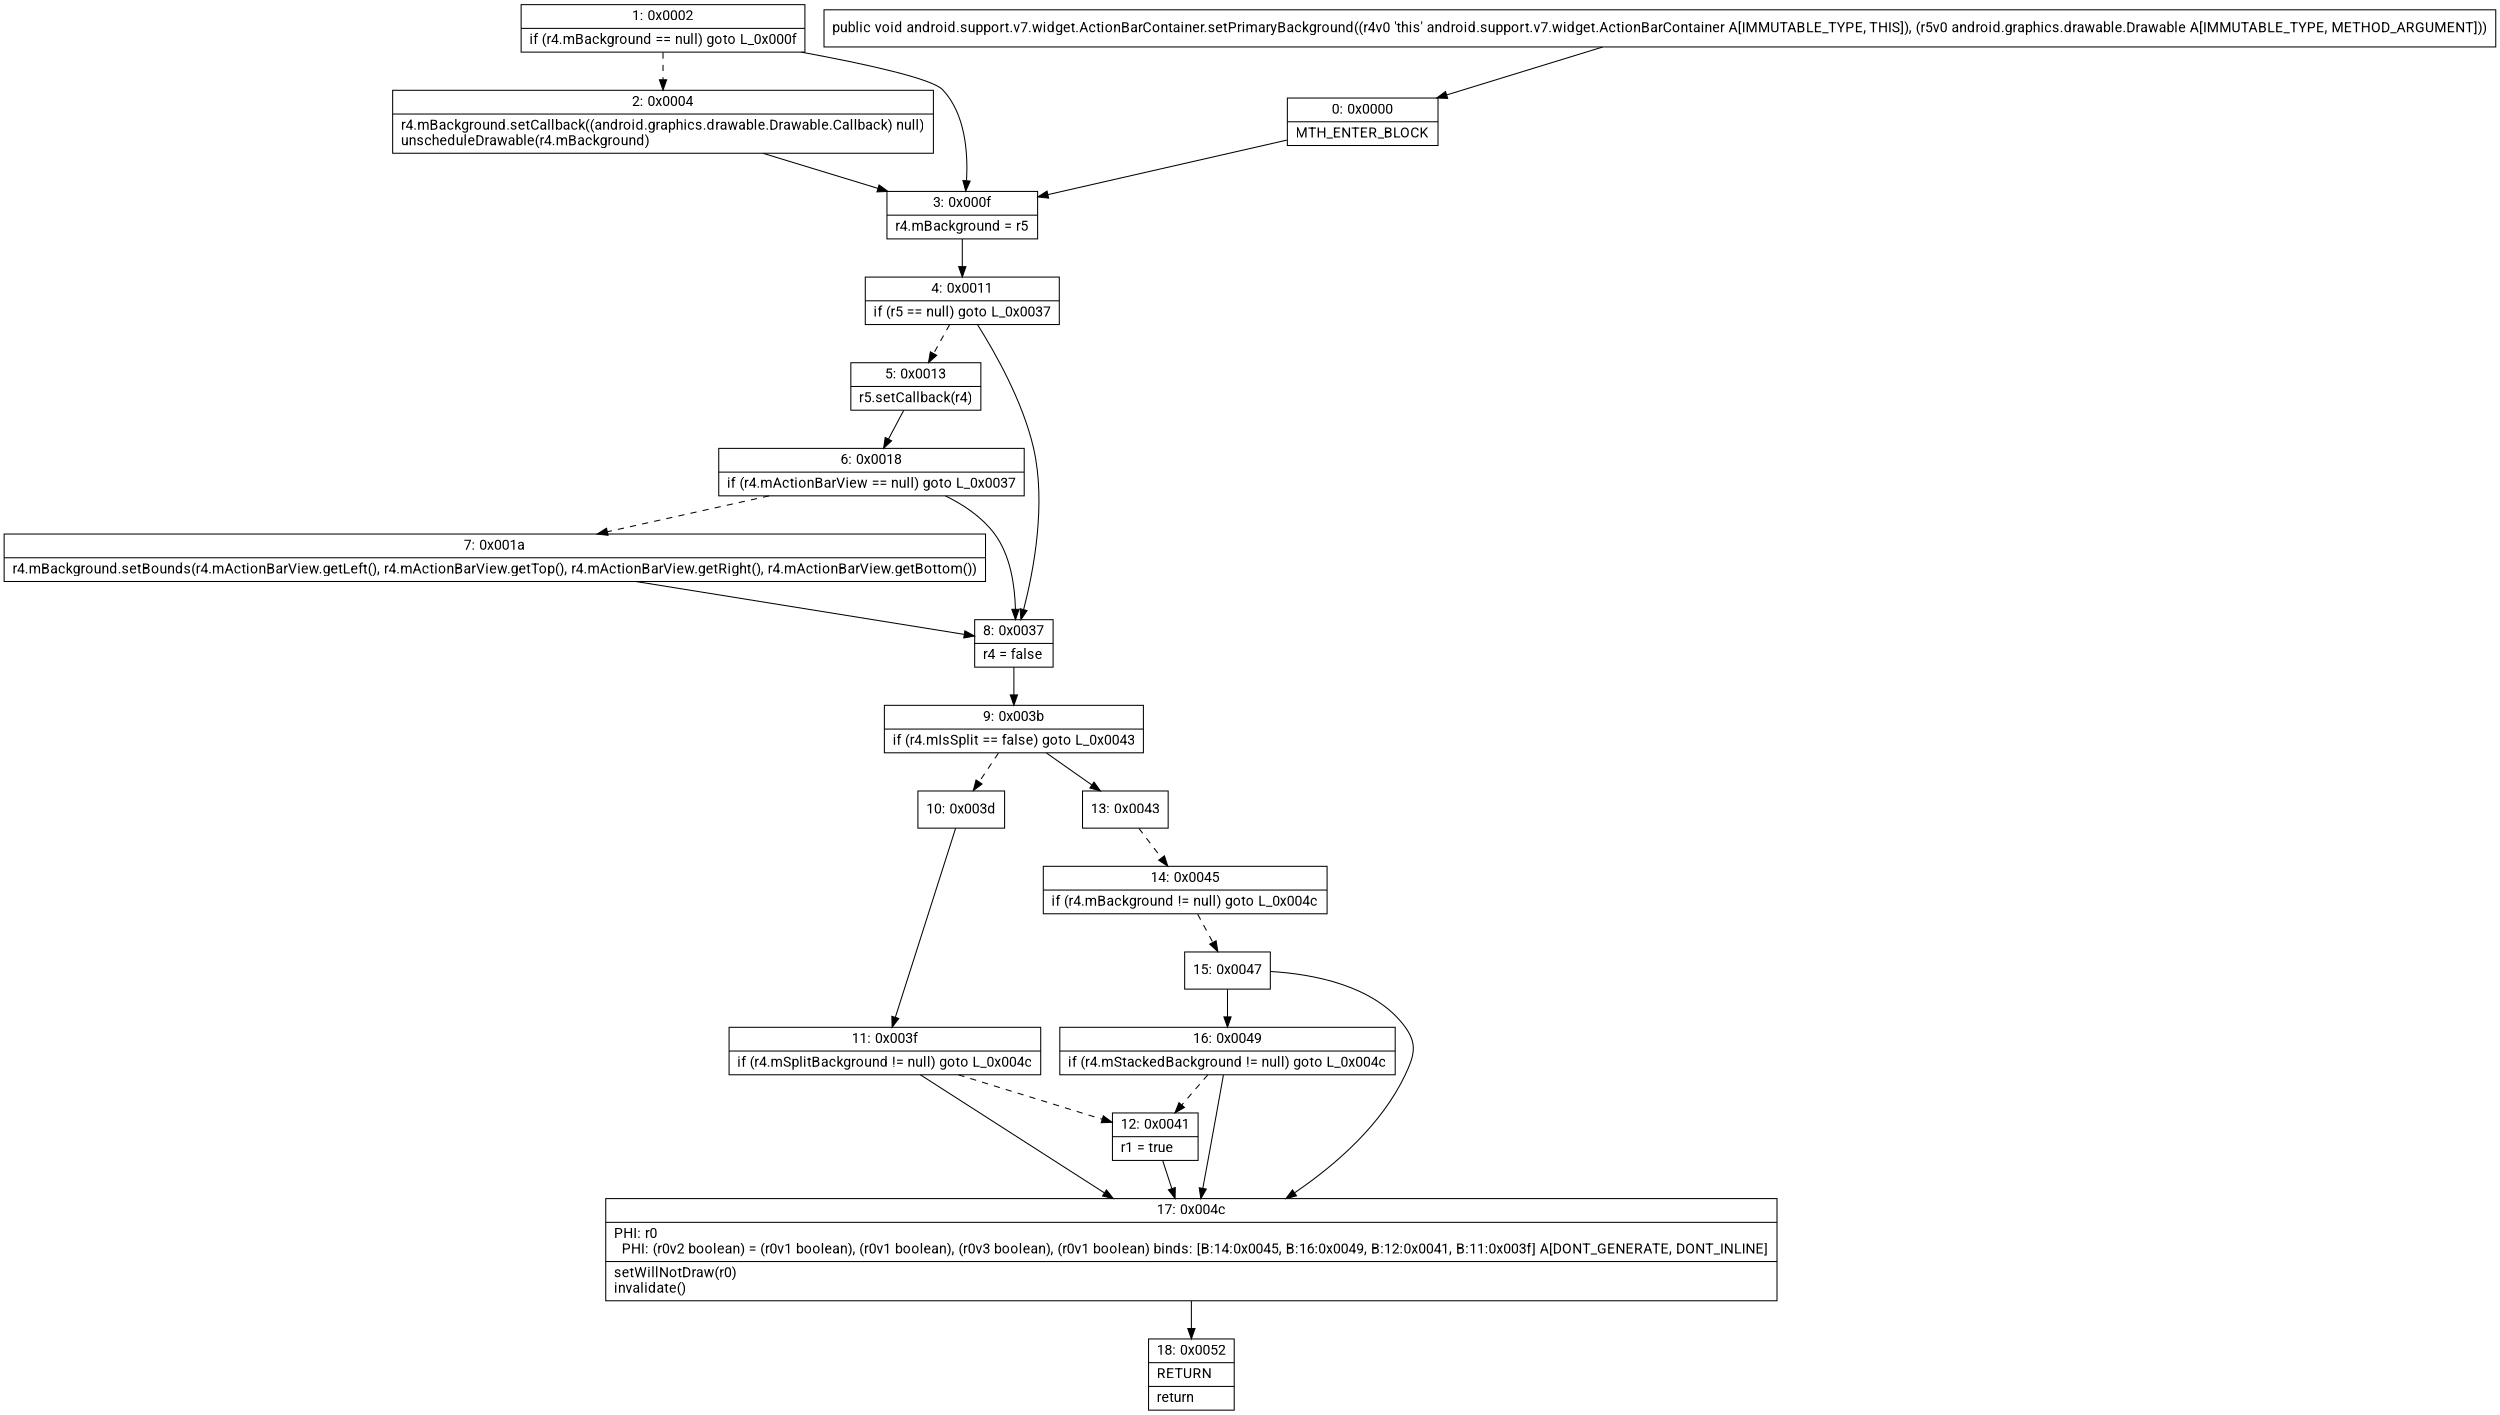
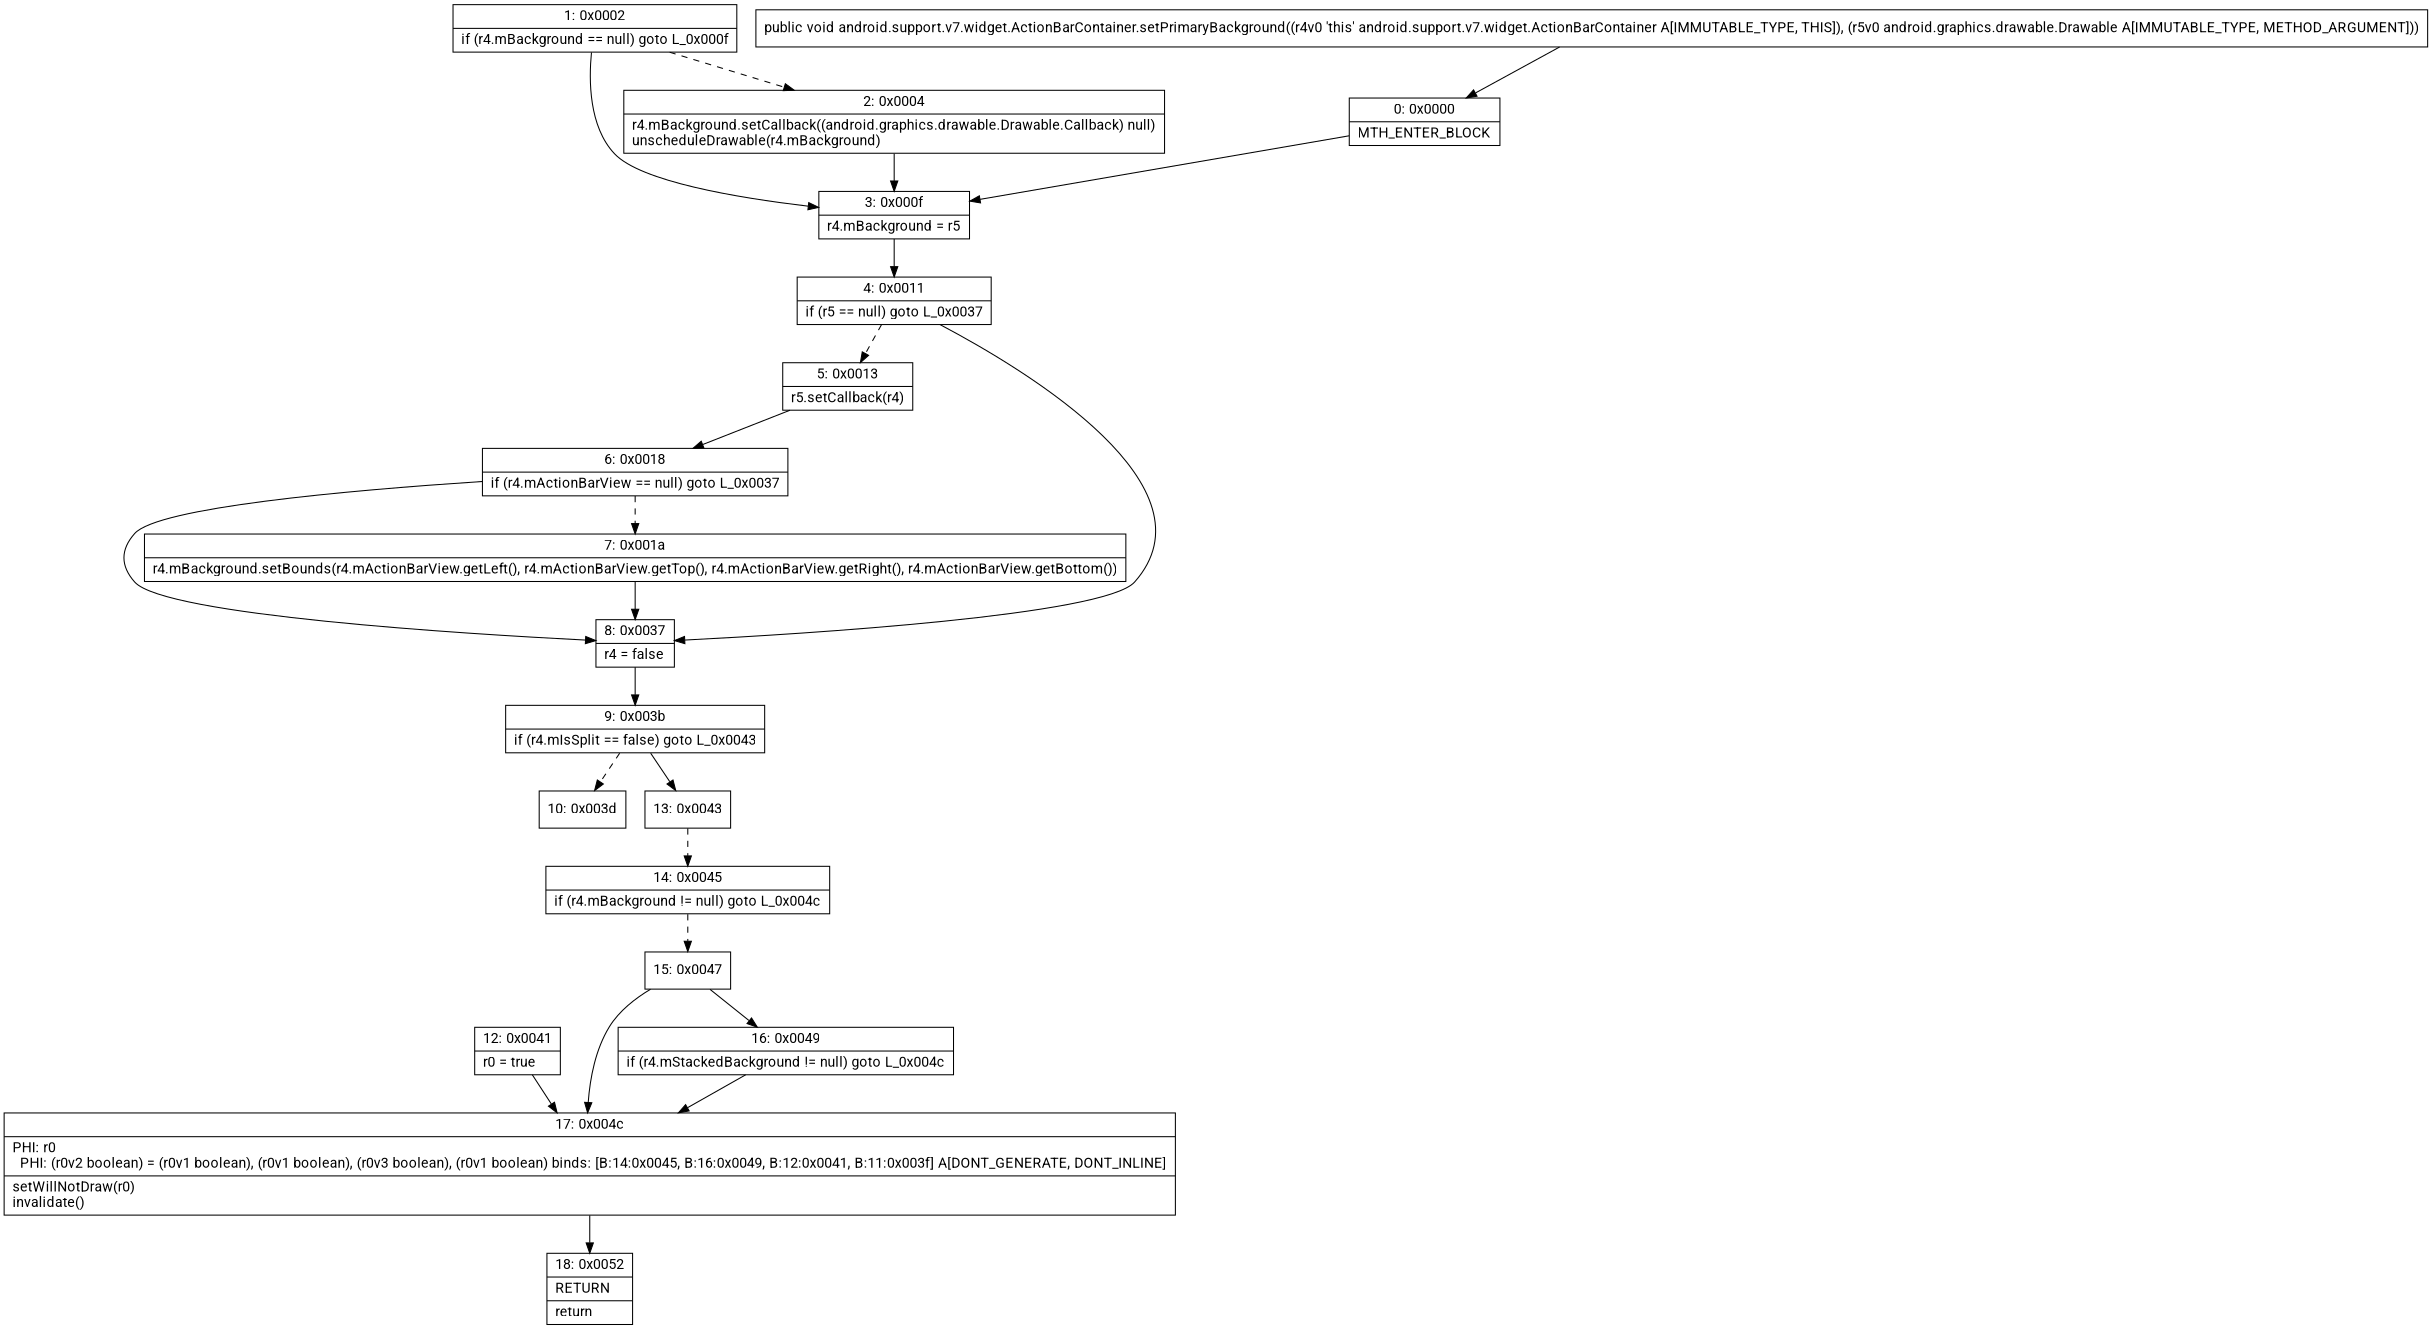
node "11: 0x003f": removed
edge "16: 0x0049" -> "12: 0x0041": removed
node "12: 0x0041": text "r1 = true" -> "r0 = true"
